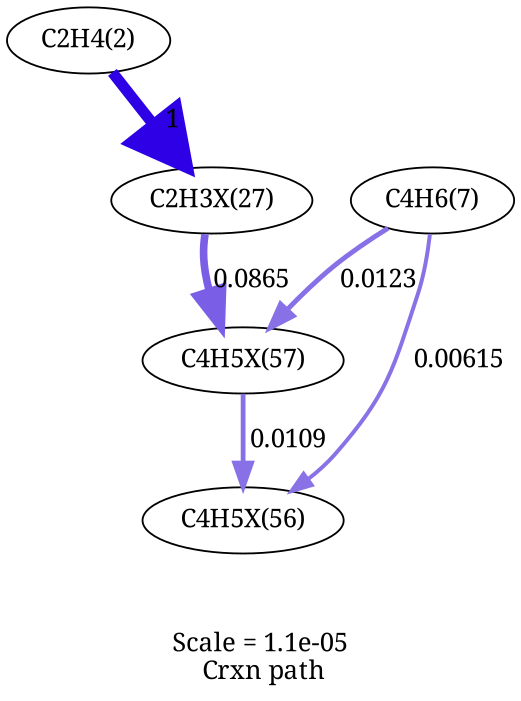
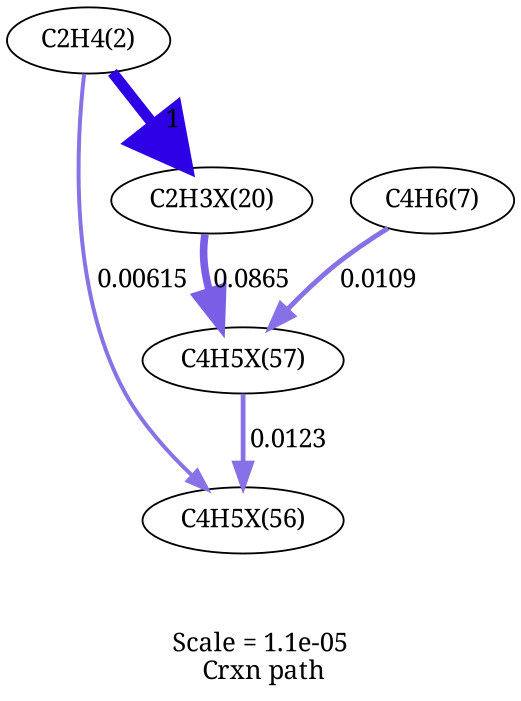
node "C2H3X(27)": label "C2H3X(27)" -> "C2H3X(20)"
edge "C4H6(7)" -> "C4H5X(57)": label " 0.0123" -> " 0.0109"
edge "C4H6(7)" -> "C4H5X(56)": now "C2H4(2)" -> "C4H5X(56)"
edge "C4H5X(57)" -> "C4H5X(56)": label " 0.0109" -> " 0.0123"
